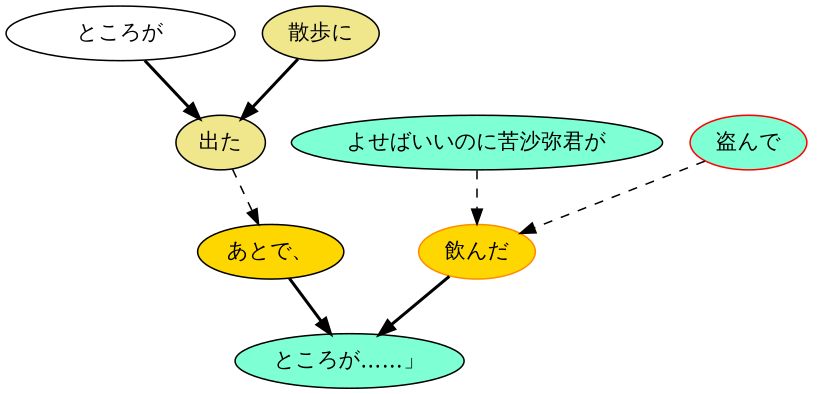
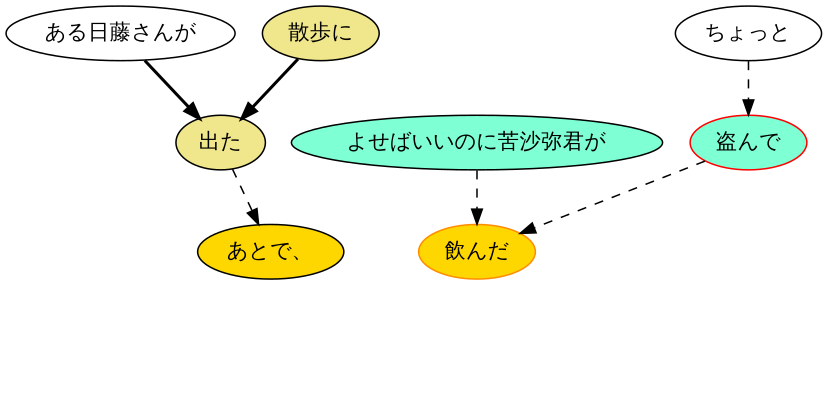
node "ところが": label "ところが" -> "ある日藤さんが"
node "ちょっと": added
node "ところが……」": removed
